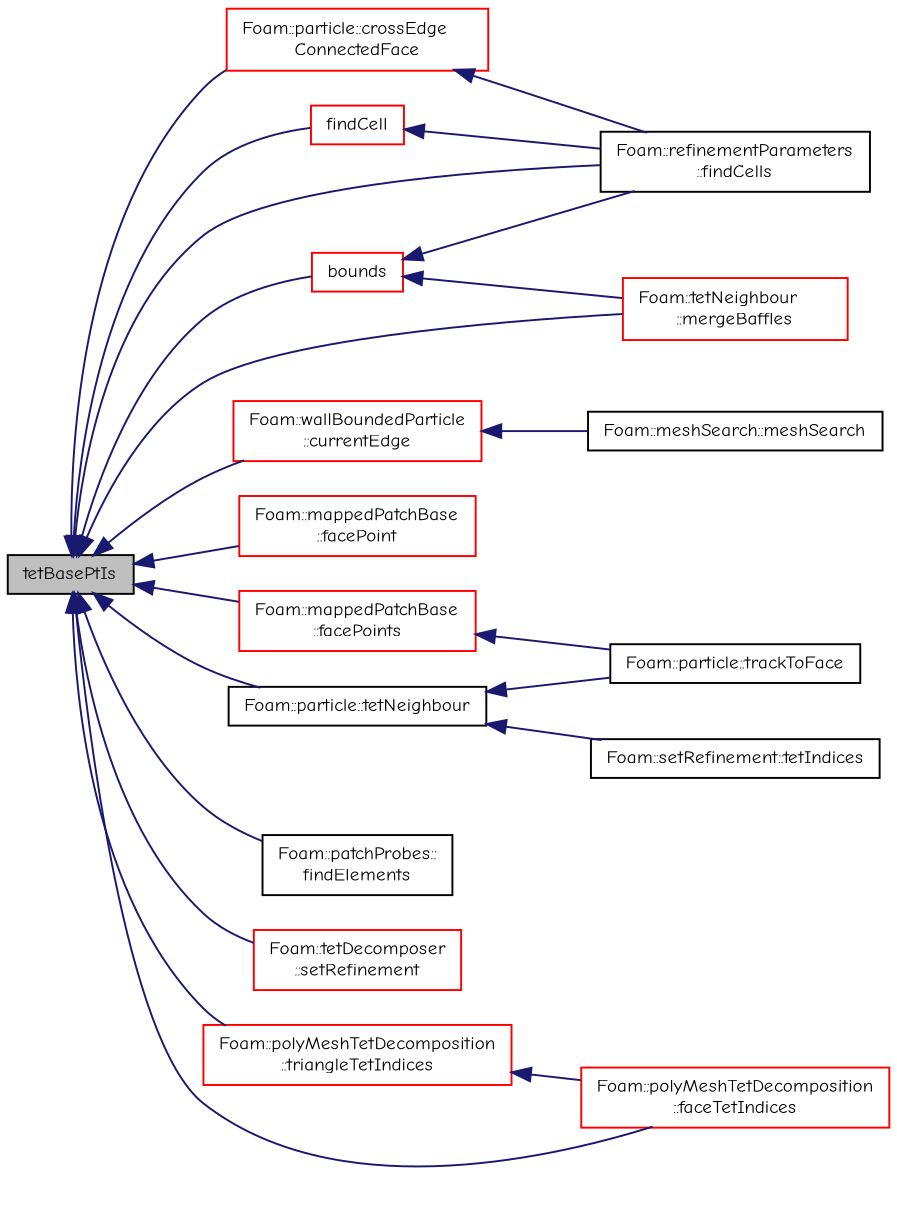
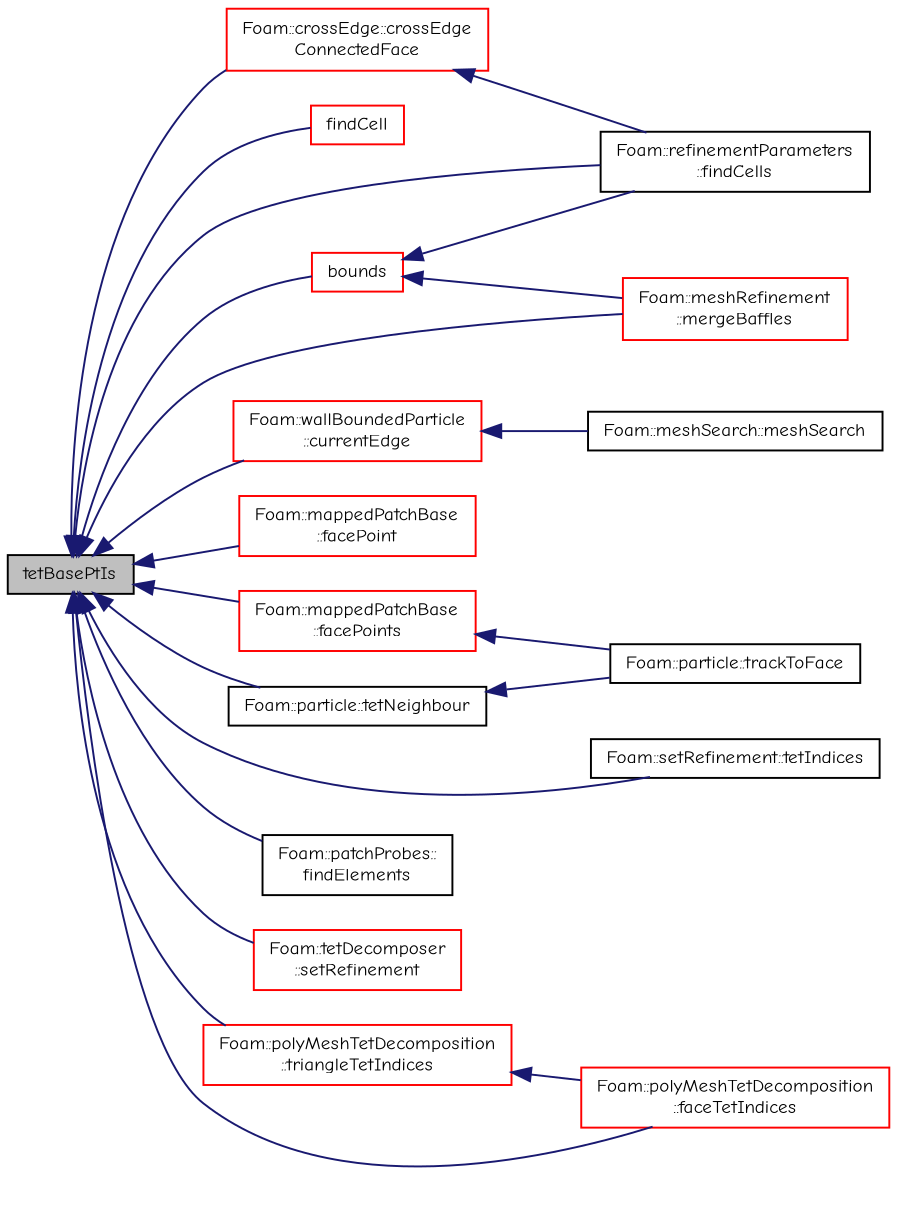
node "Foam::particle::crossEdge ConnectedFace": label "Foam::particle::crossEdge ConnectedFace" -> "Foam::crossEdge::crossEdge ConnectedFace"
edge "Foam::refinementParameters ::findCells" -> "findCell": removed
node "Foam::tetNeighbour ::mergeBaffles": label "Foam::tetNeighbour ::mergeBaffles" -> "Foam::meshRefinement ::mergeBaffles"
edge "Foam::setRefinement::tetIndices" -> "Foam::particle::tetNeighbour": now "Foam::setRefinement::tetIndices" -> "tetBasePtIs"
